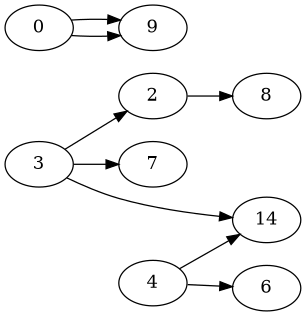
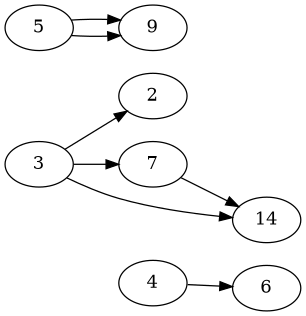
node "0": label "0" -> "5"
node "8": removed
edge "4" -> "14": now "7" -> "14"
